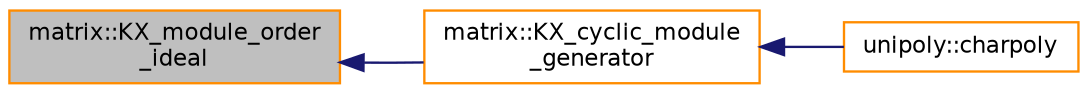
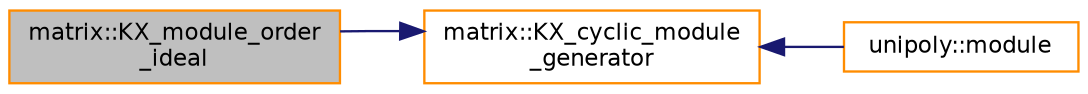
node "unipoly::charpoly": label "unipoly::charpoly" -> "unipoly::module"
edge "matrix::KX_cyclic_module _generator" -> "matrix::KX_module_order _ideal": reversed
